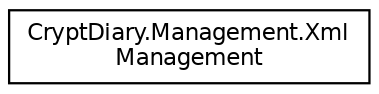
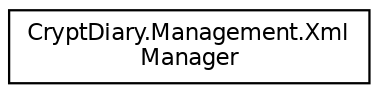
node "CryptDiary.Management.Xml Management": label "CryptDiary.Management.Xml Management" -> "CryptDiary.Management.Xml Manager"
